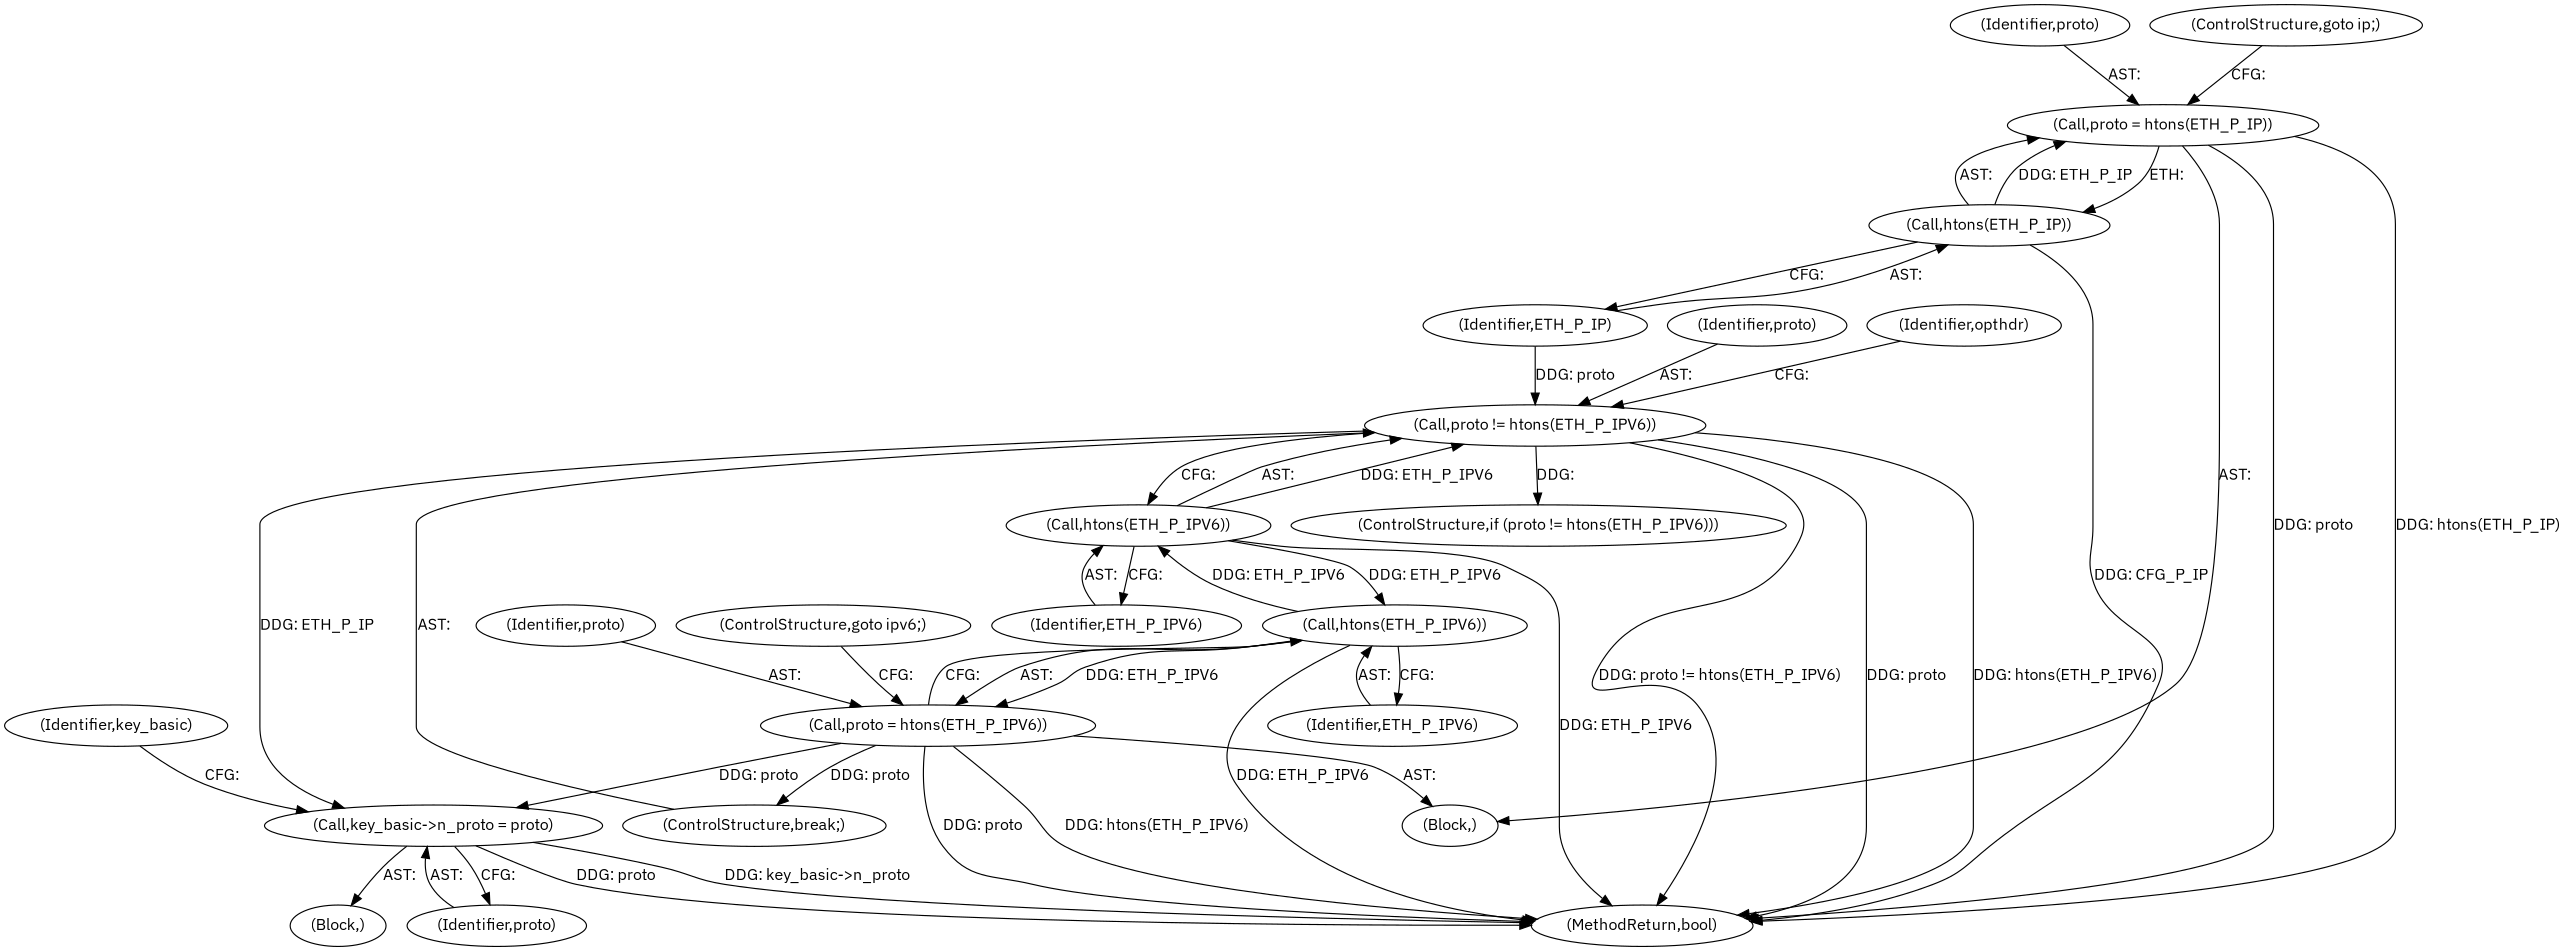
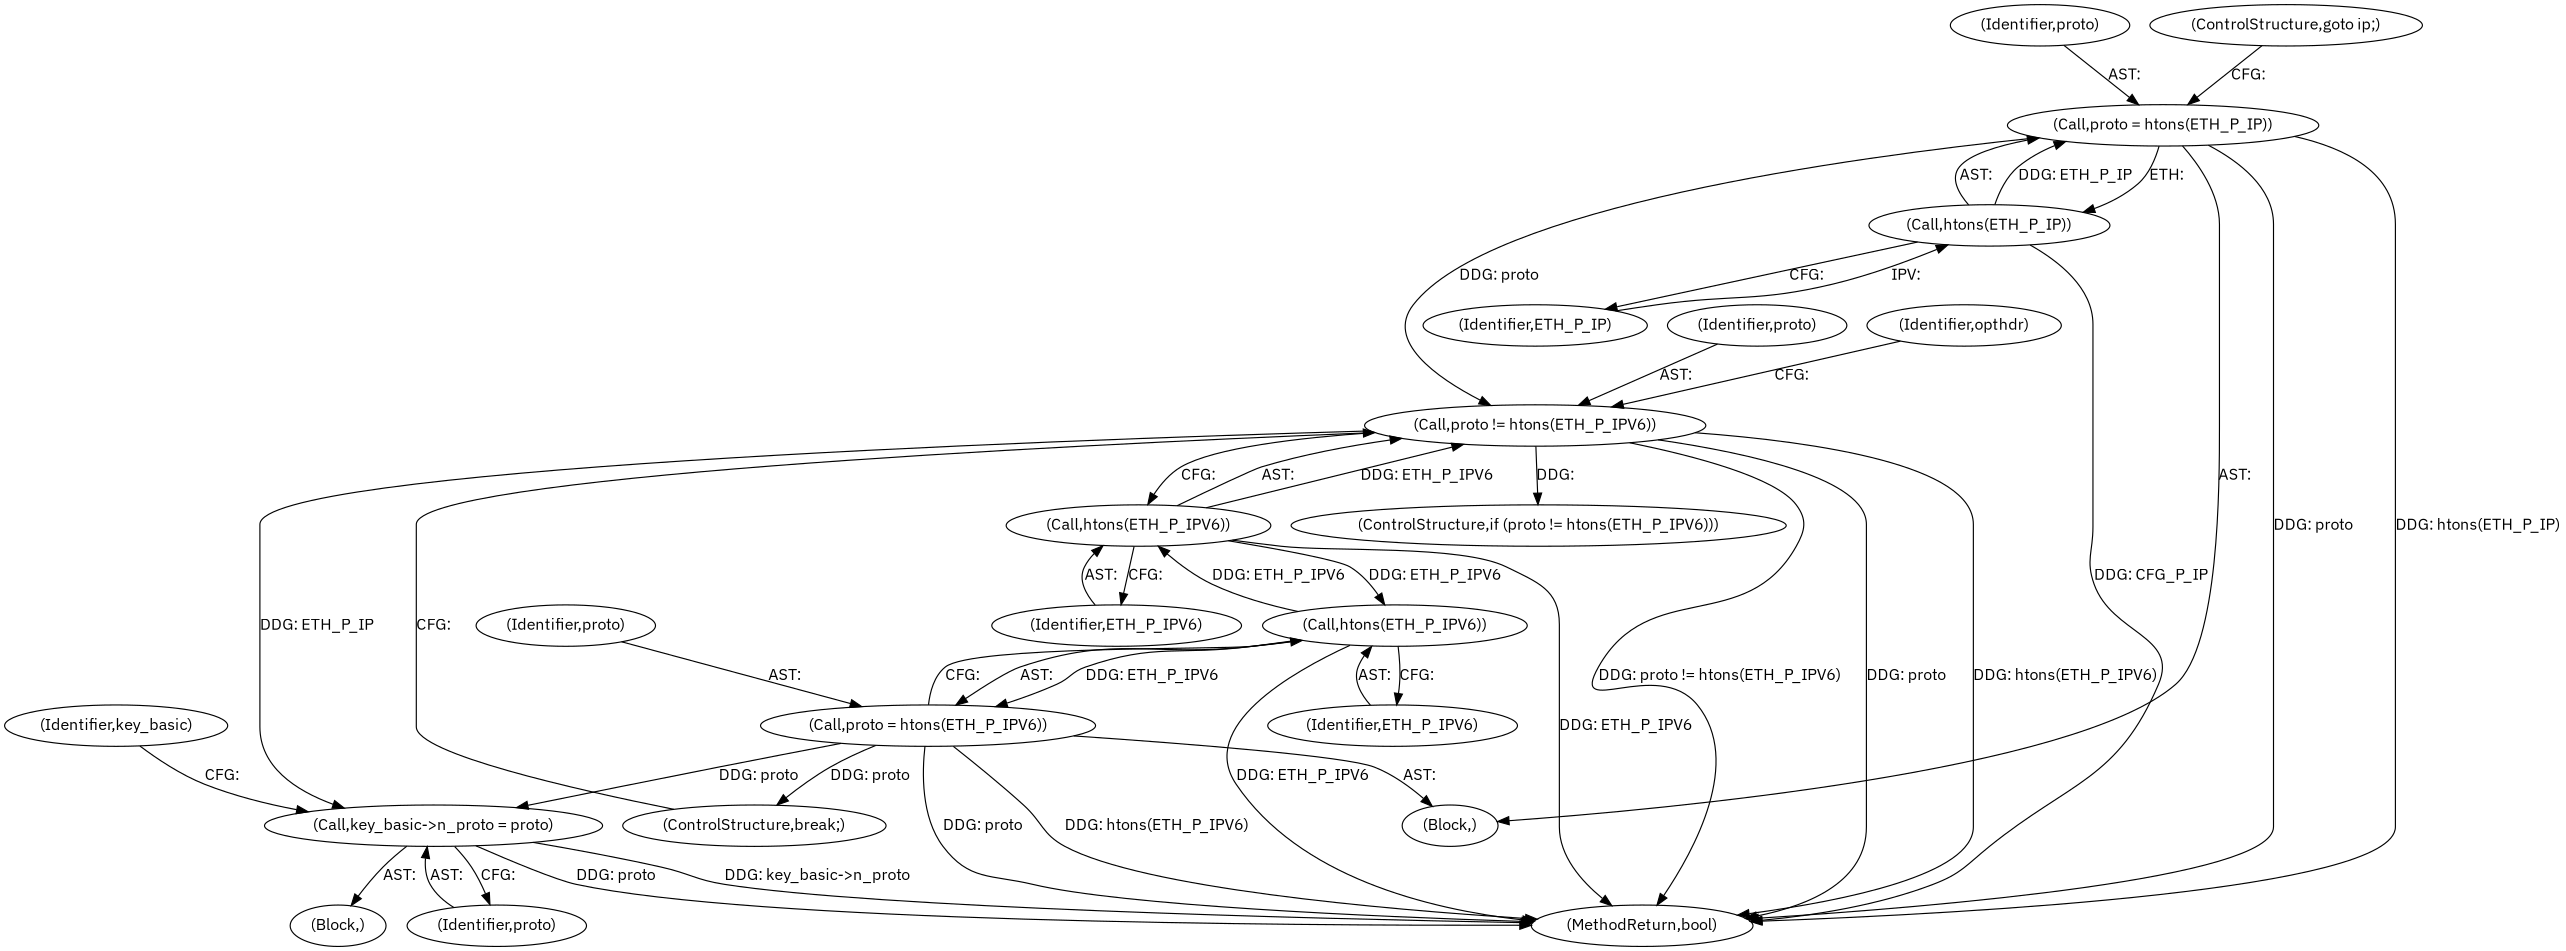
edge "(Identifier,ETH_P_IP)" -> "(Call,htons(ETH_P_IP))": label "AST: " -> "IPV: "
edge "(Identifier,ETH_P_IP)" -> "(Call,proto != htons(ETH_P_IPV6))": now "(Call,proto = htons(ETH_P_IP))" -> "(Call,proto != htons(ETH_P_IPV6))"
edge "(ControlStructure,break;)" -> "(Call,proto != htons(ETH_P_IPV6))": label "AST: " -> "CFG: "
node "(ControlStructure,goto ipv6;)": removed
